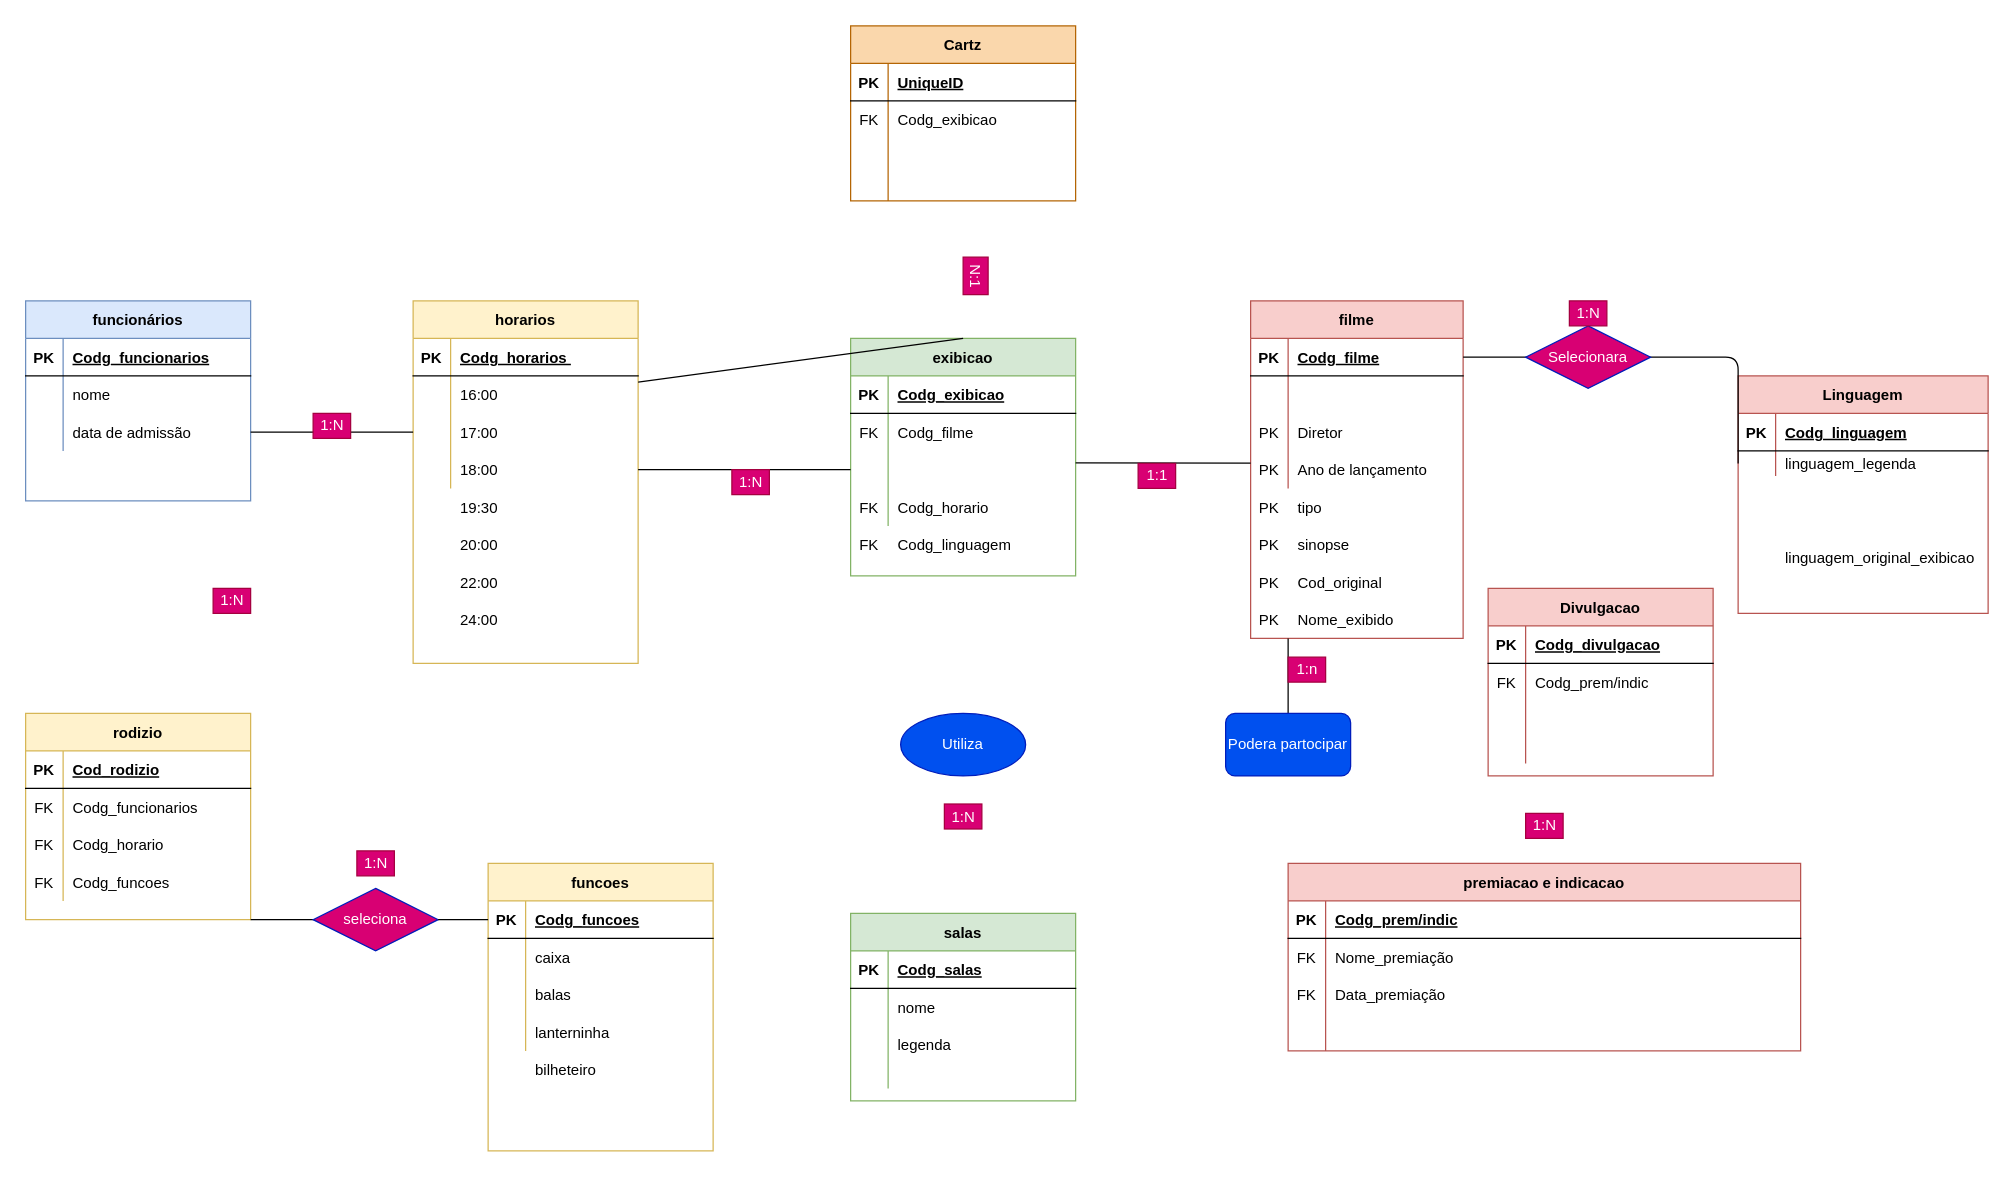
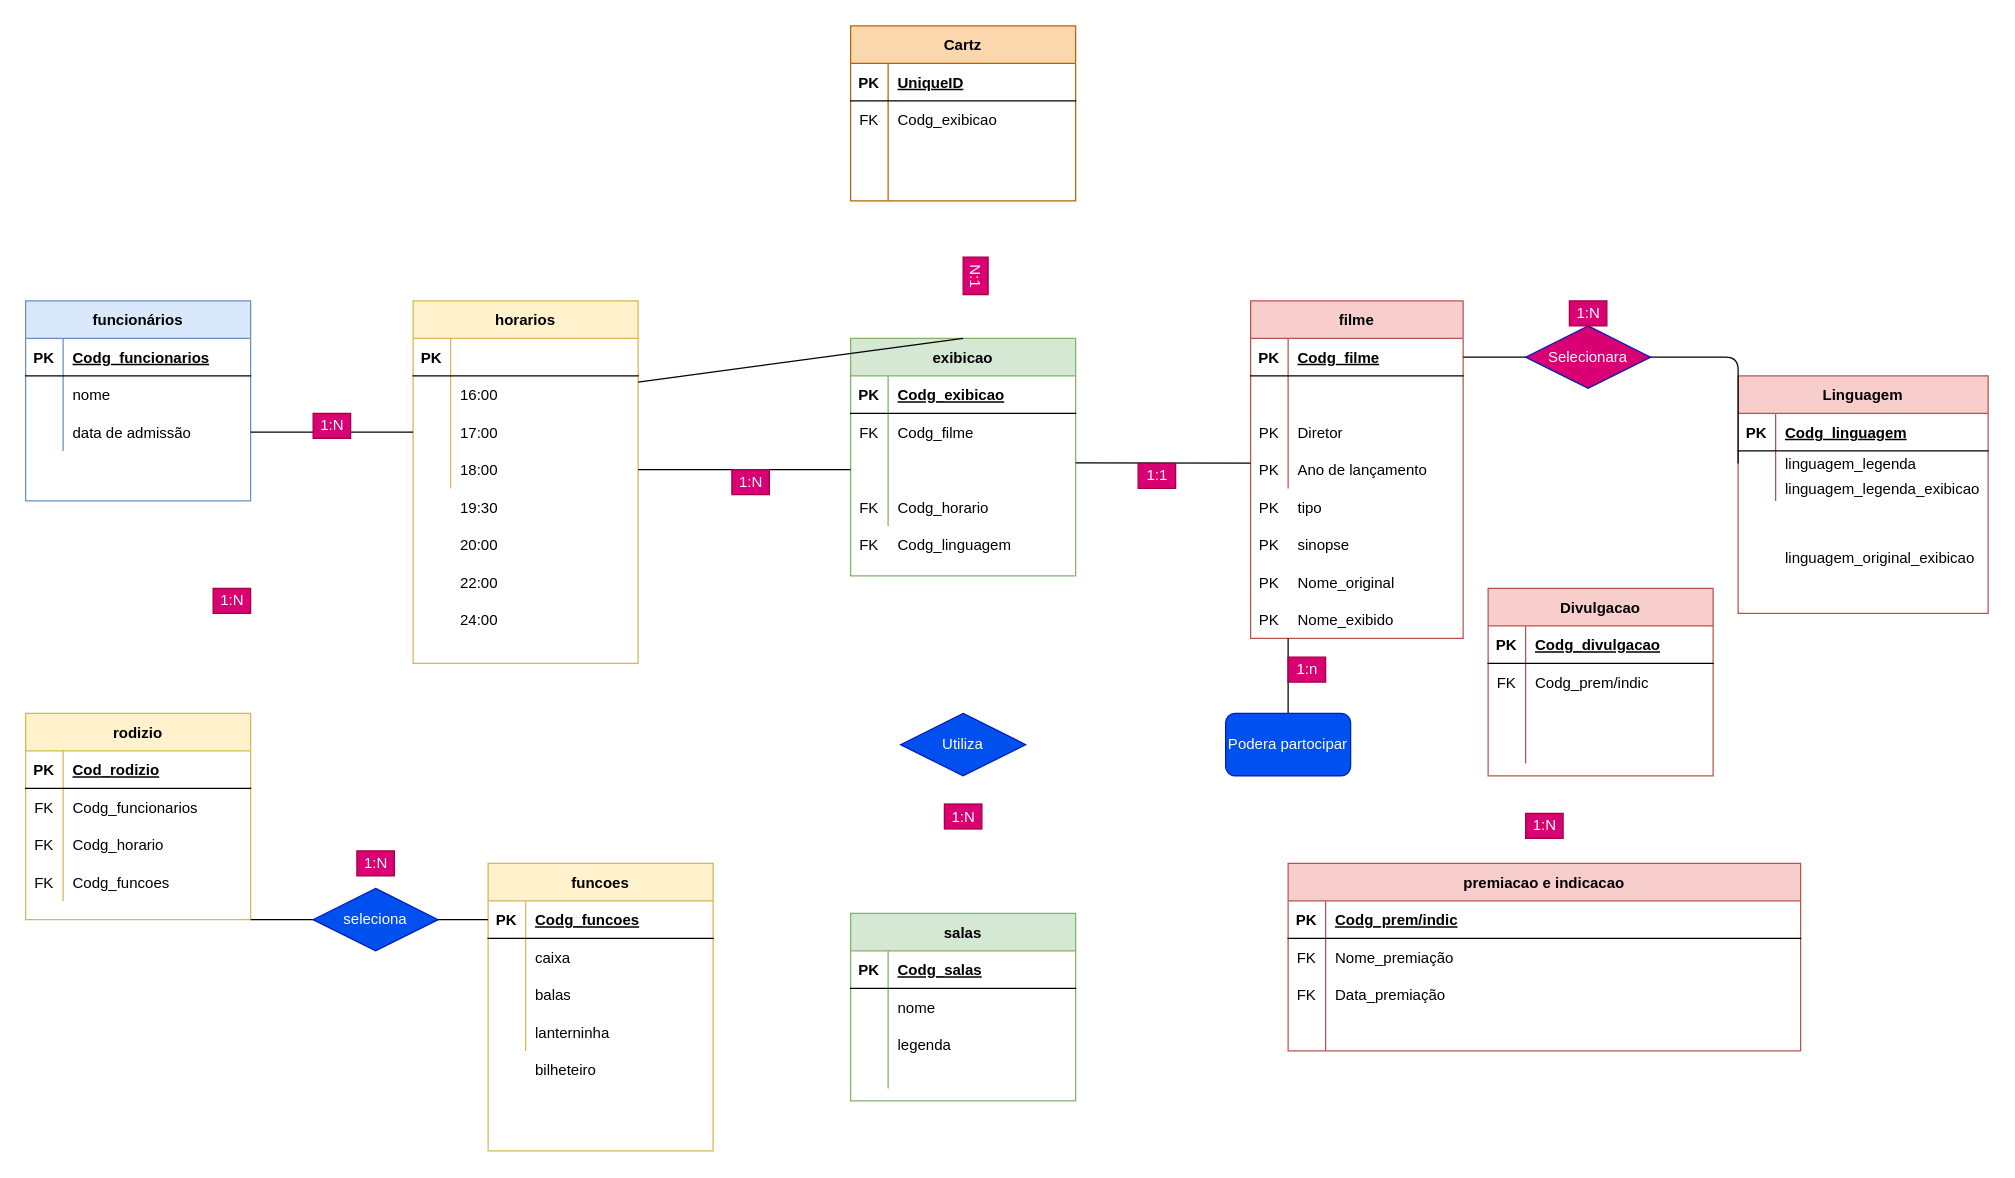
node "Codg_horarios": removed
node "linguagem_legenda_exibicao": added
node "Cod_original": label "Cod_original" -> "Nome_original"
node "Utiliza": shape ellipse -> diamond
node "seleciona": fillcolor #d80073 -> #0050ef
